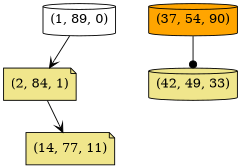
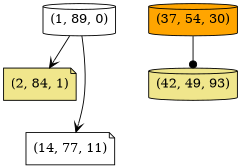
node "(37, 54, 90)": label "(37, 54, 90)" -> "(37, 54, 30)"
node "(42, 49, 33)": label "(42, 49, 33)" -> "(42, 49, 93)"
edge "(2, 84, 1)" -> "(14, 77, 11)": now "(1, 89, 0)" -> "(14, 77, 11)"
node "(14, 77, 11)": fillcolor khaki -> white
